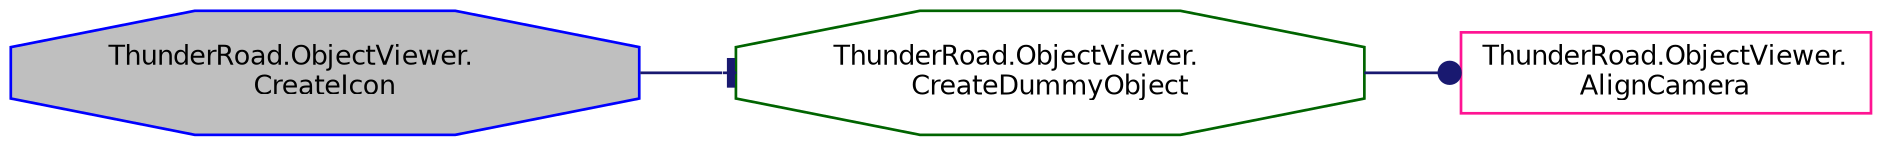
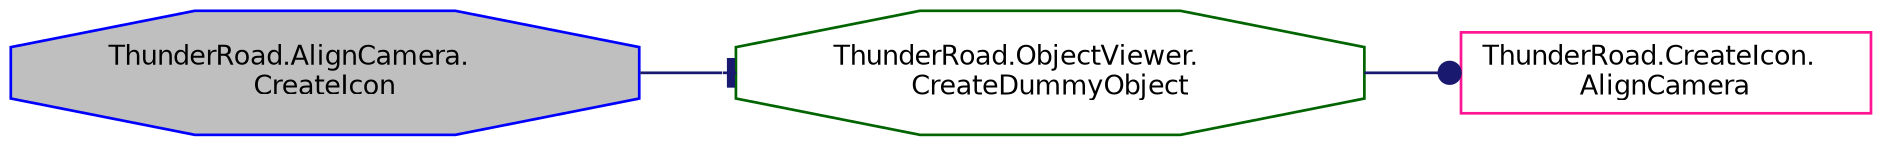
node "ThunderRoad.ObjectViewer. CreateIcon": label "ThunderRoad.ObjectViewer. CreateIcon" -> "ThunderRoad.AlignCamera. CreateIcon"
node "ThunderRoad.ObjectViewer. AlignCamera": label "ThunderRoad.ObjectViewer. AlignCamera" -> "ThunderRoad.CreateIcon. AlignCamera"
